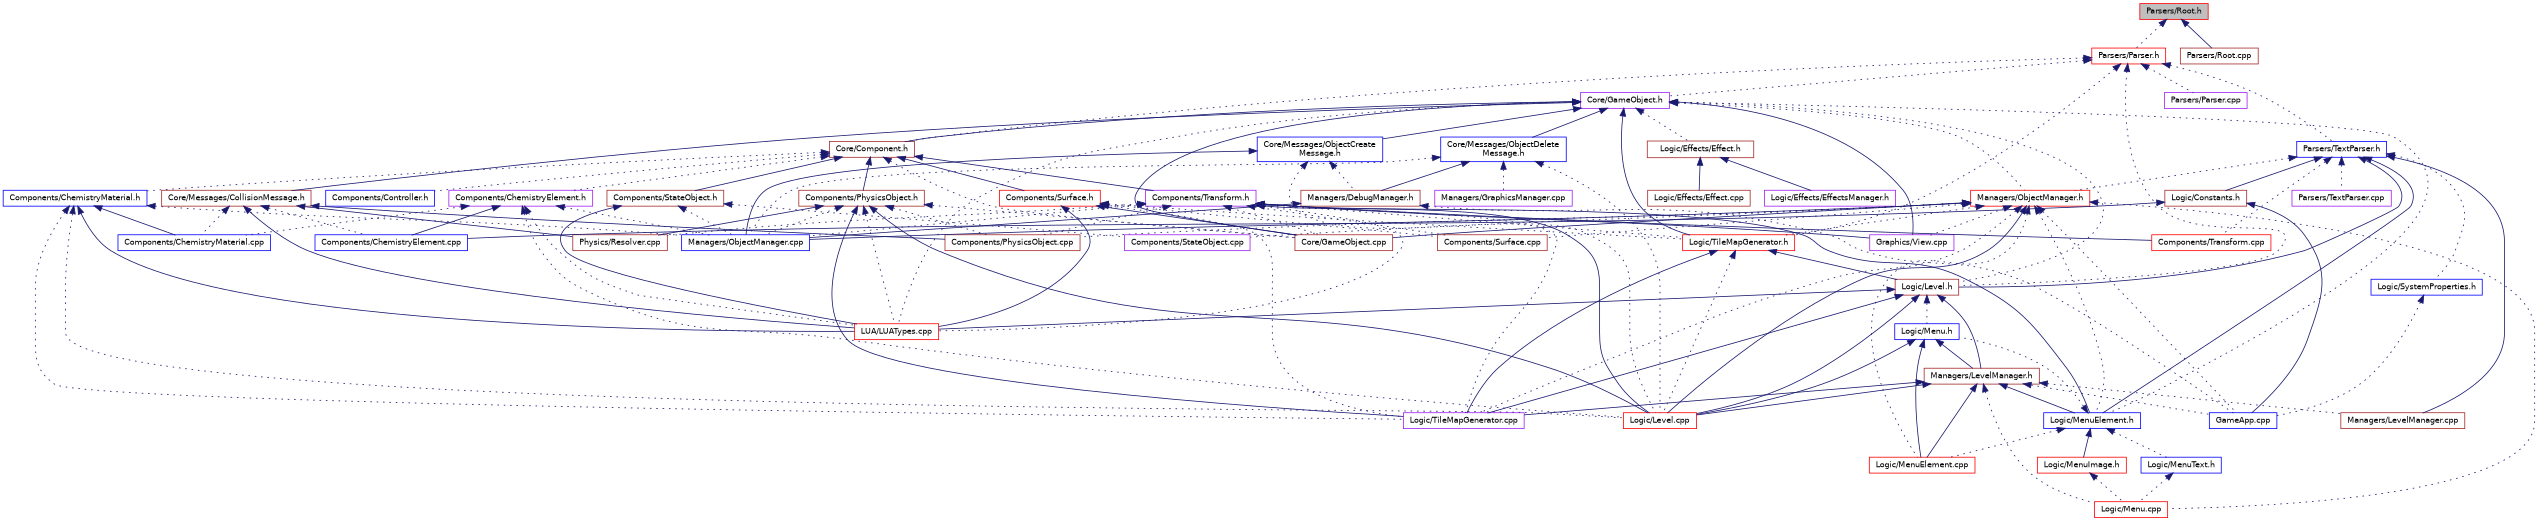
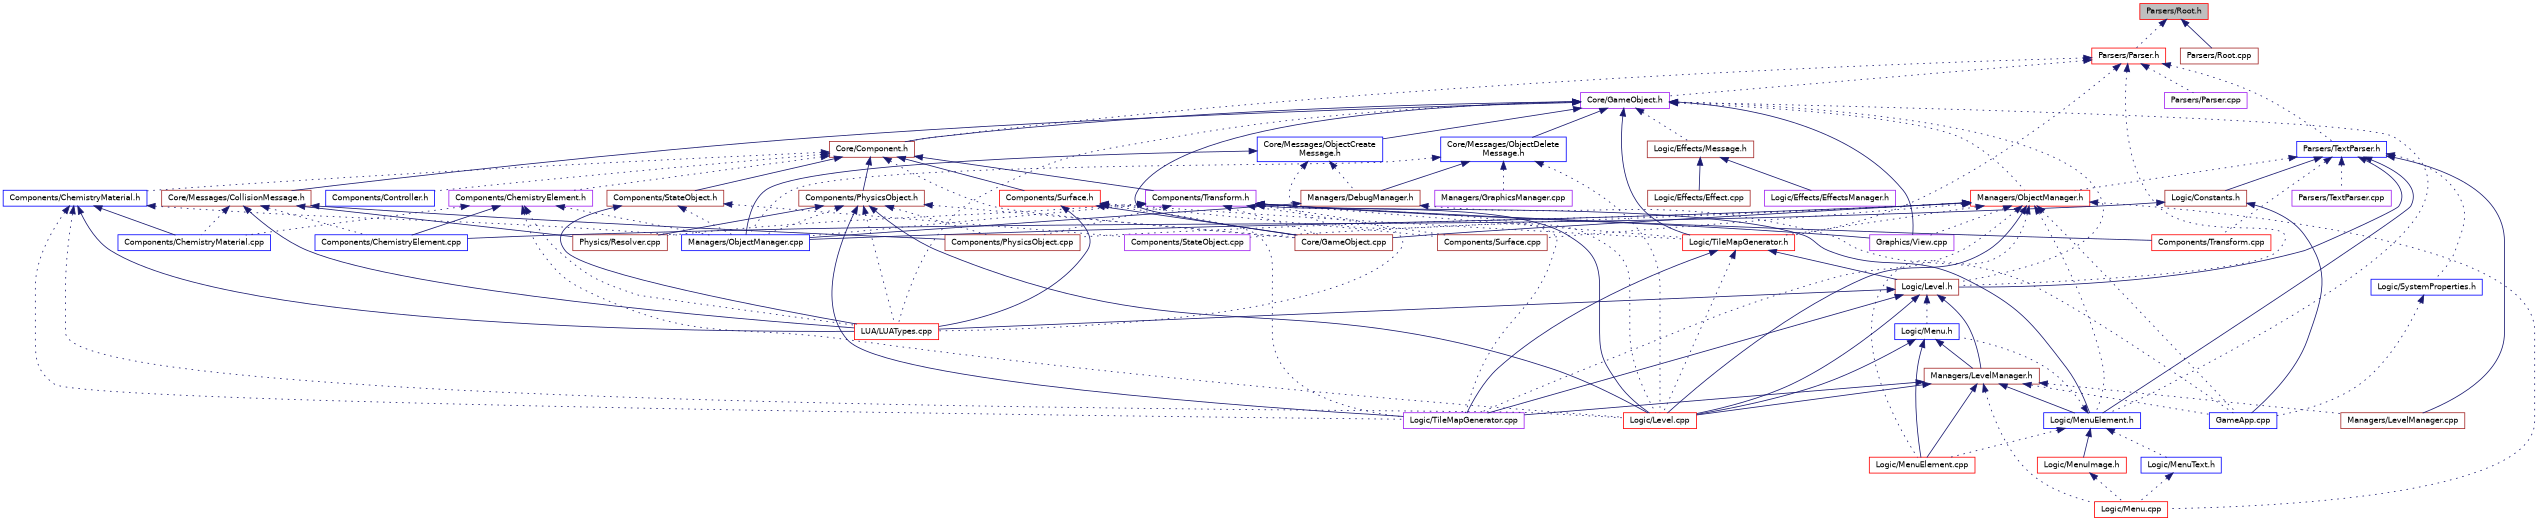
node "Logic/Effects/Effect.h": label "Logic/Effects/Effect.h" -> "Logic/Effects/Message.h"
